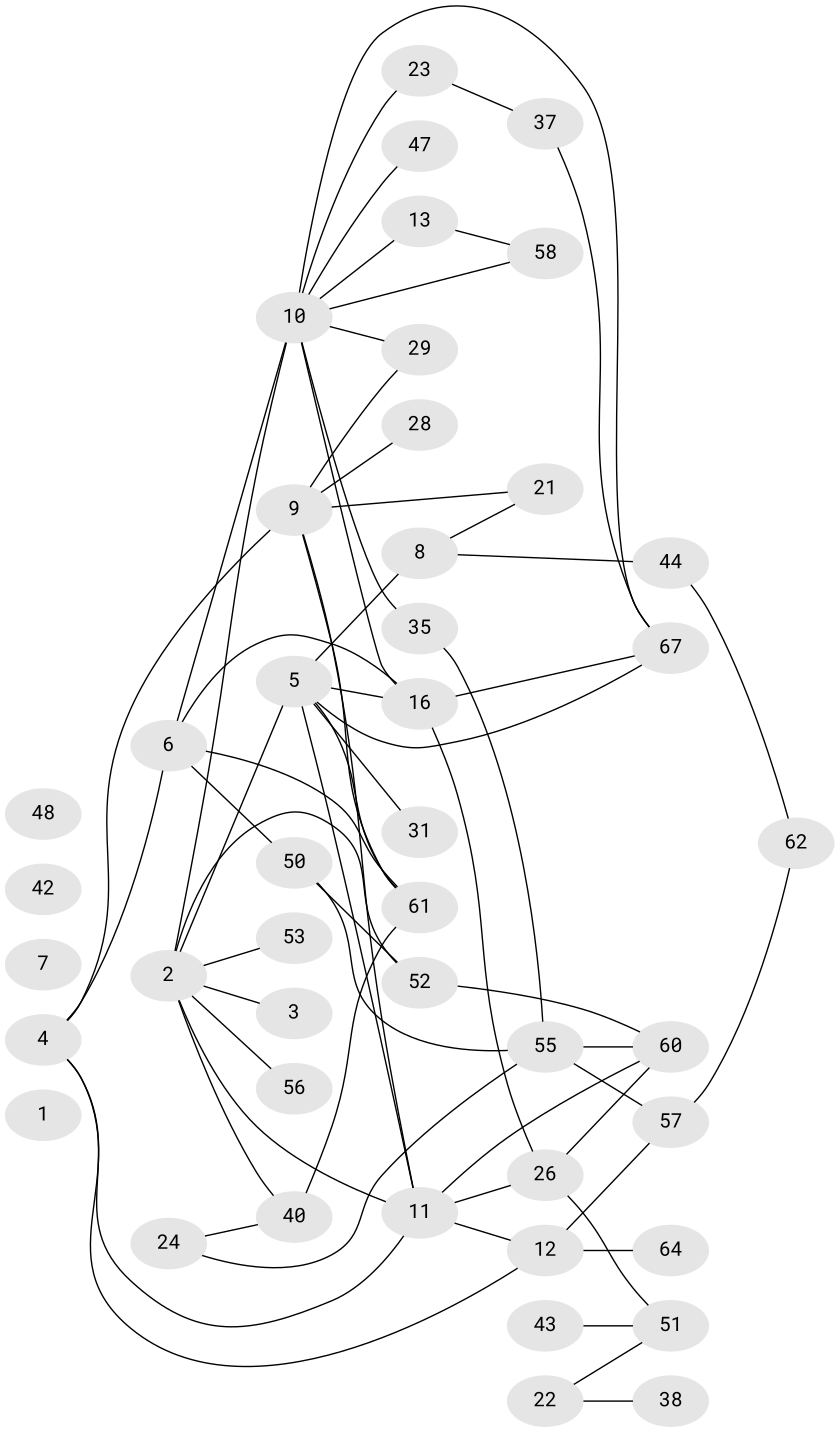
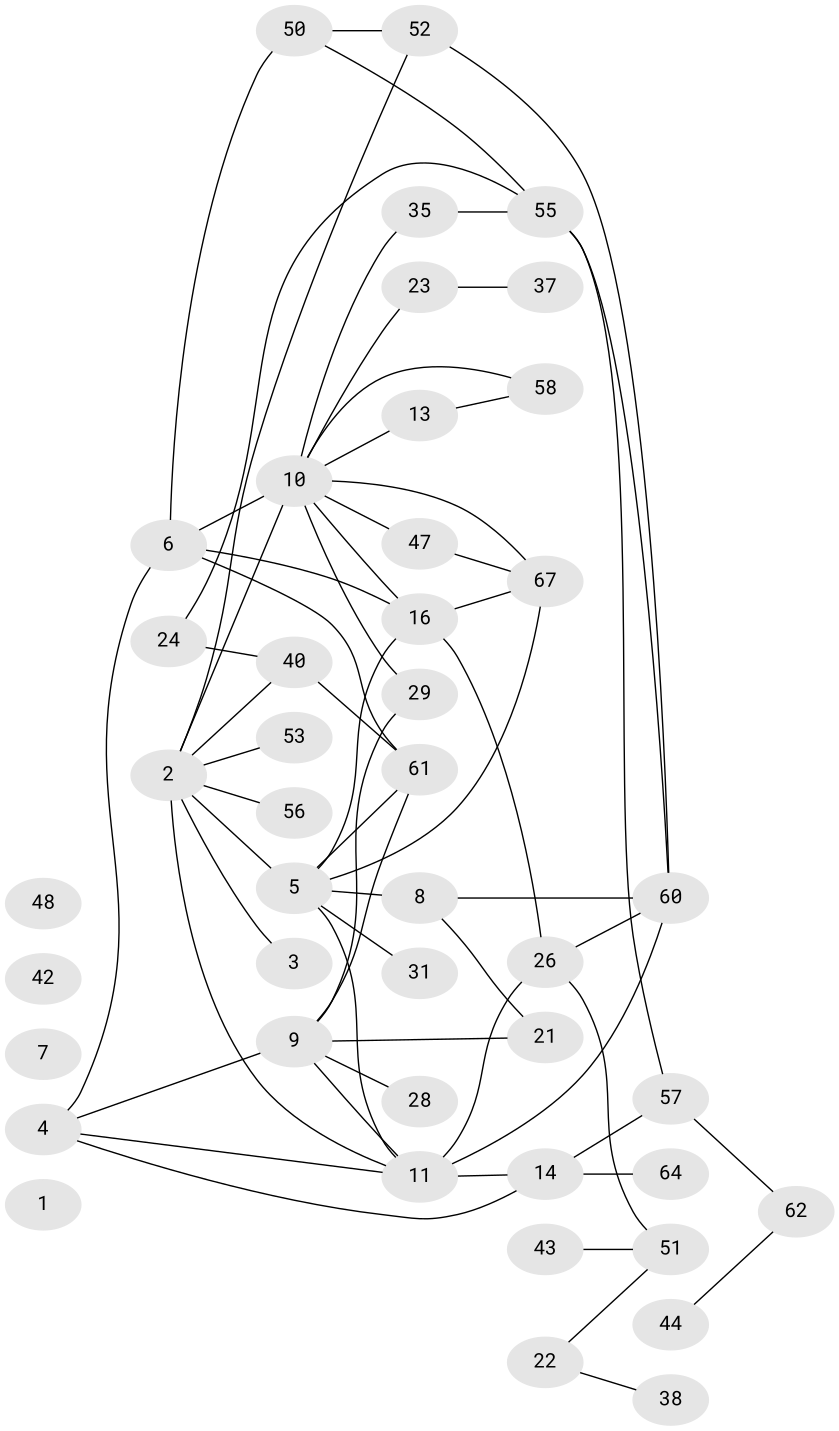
edge "37" -- "67": now "47" -- "67"
edge "8" -- "44": now "8" -- "60"
node "12": label "12" -> "14"
